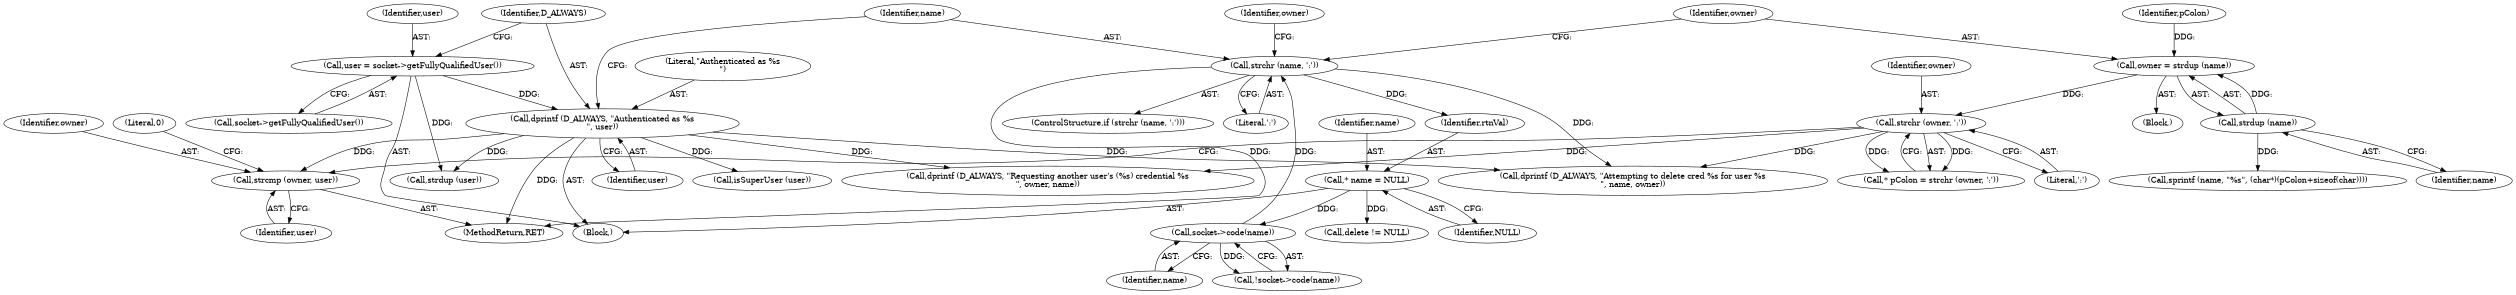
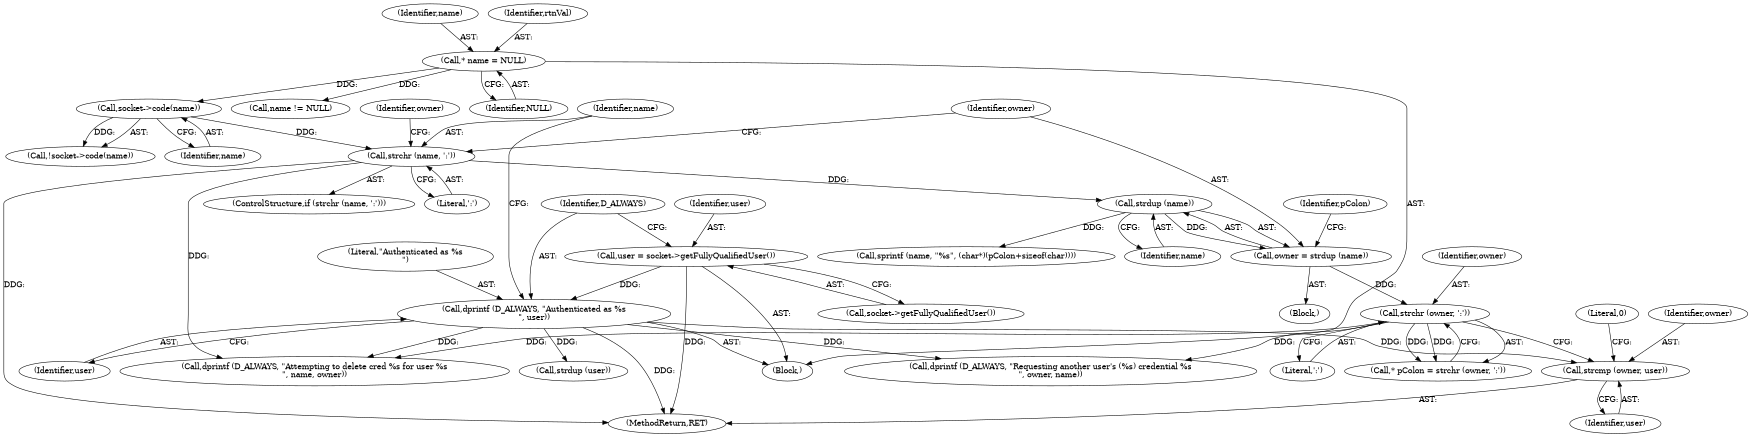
edge "(Identifier,pColon)" -> "(Call,owner = strdup (name))": label "DDG: " -> "CFG: "
edge "(Call,strchr (name, ':'))" -> "(Identifier,rtnVal)": now "(Call,strchr (name, ':'))" -> "(Call,strdup (name))"
edge "(Call,user = socket->getFullyQualifiedUser())" -> "(Call,strdup (user))": now "(Call,user = socket->getFullyQualifiedUser())" -> "(MethodReturn,RET)"
node "(Call,isSuperUser (user))": removed
node "(Call,delete != NULL)": label "(Call,delete != NULL)" -> "(Call,name != NULL)"
edge "(Call,!socket->code(name))" -> "(Call,socket->code(name))": removed, label "CFG:"
